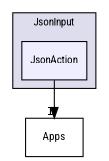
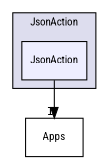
cluster "JsonInput": label "JsonInput" -> "JsonAction"
